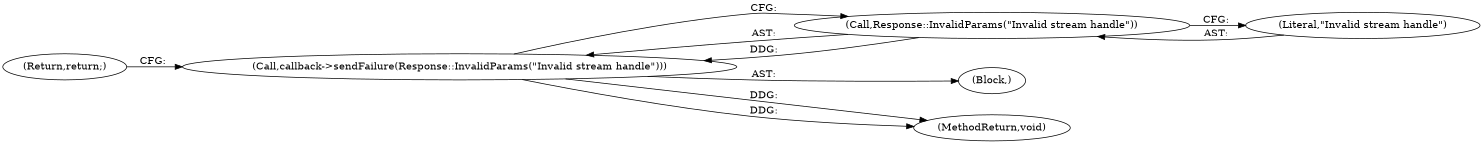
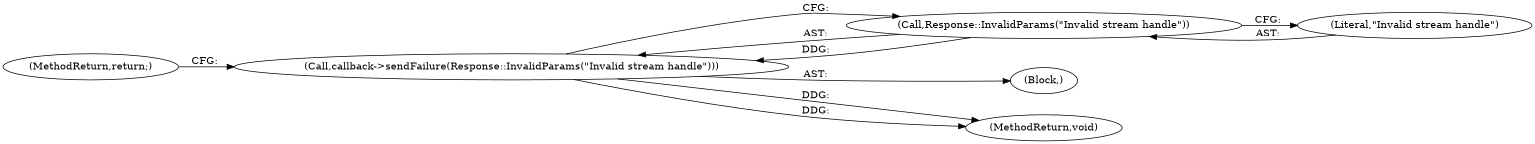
node "(Return,return;)": label "(Return,return;)" -> "(MethodReturn,return;)"
